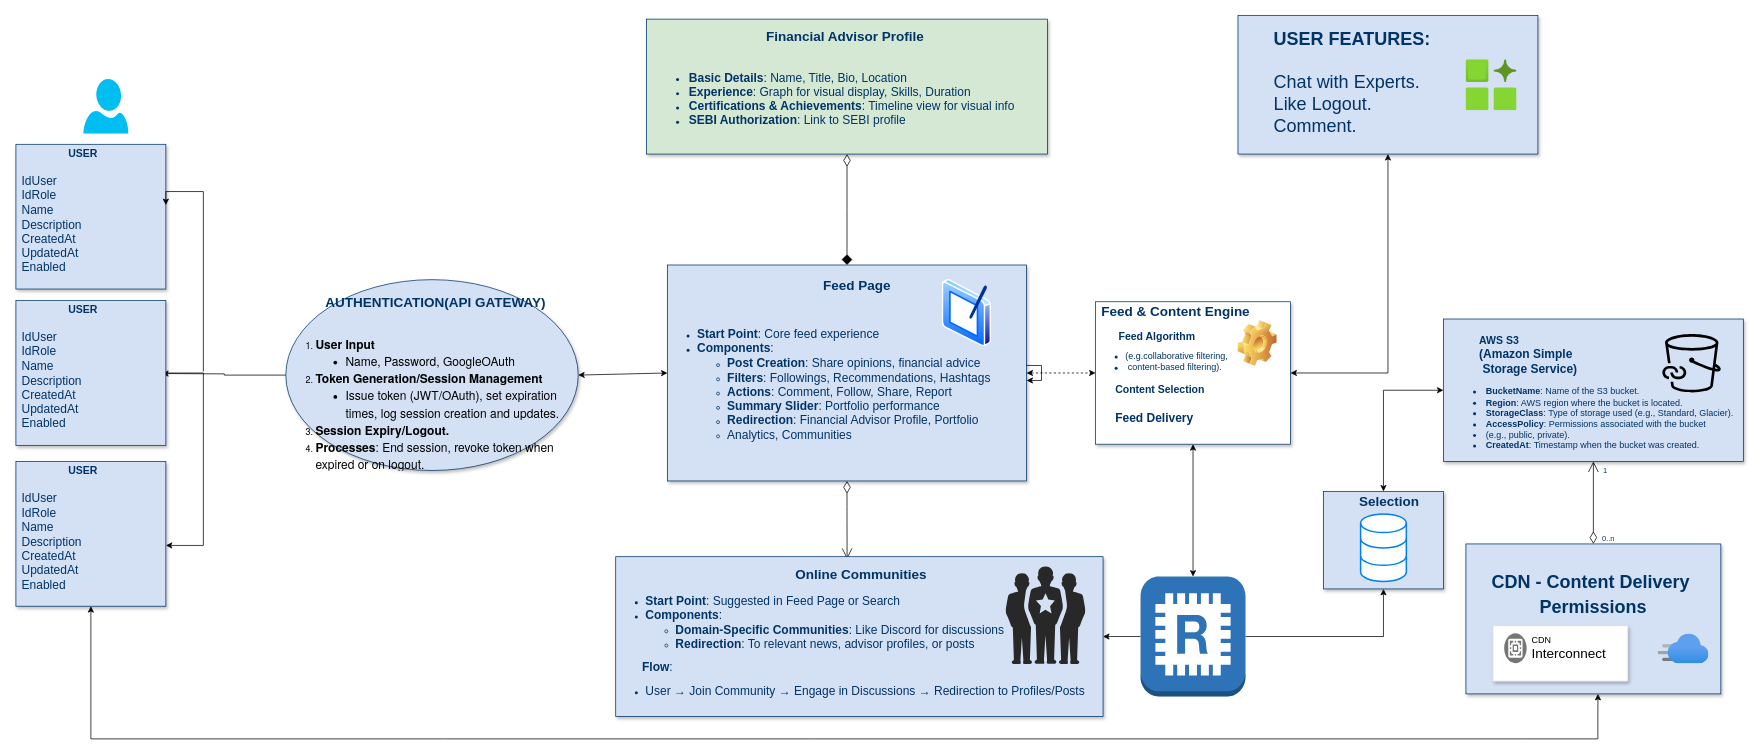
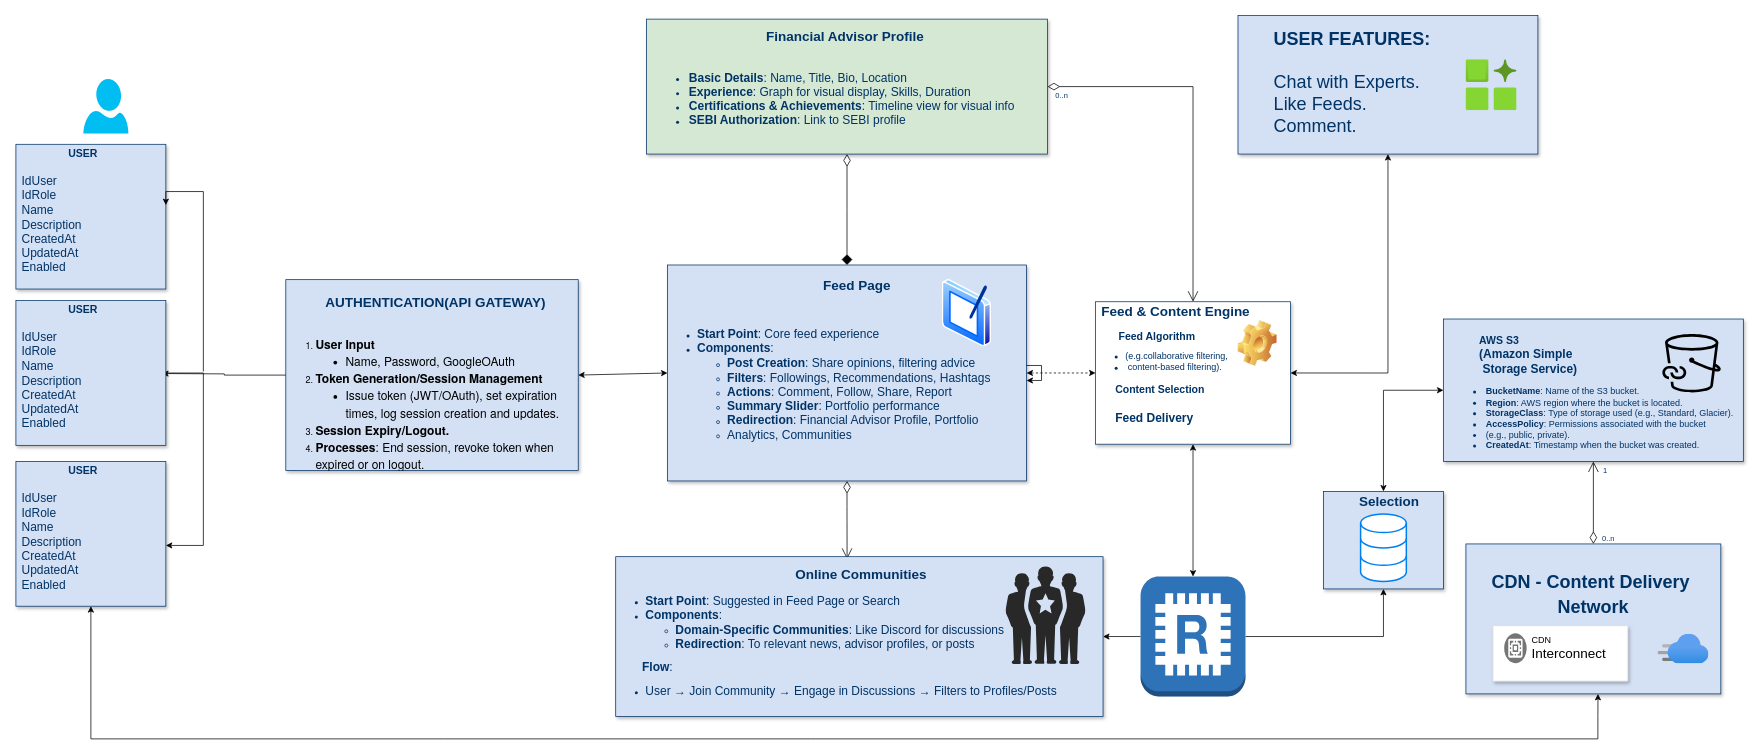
node "USER FEATURES: Chat with Experts. Like Logout. Comment.": label "USER FEATURES: Chat with Experts. Like Logout. Comment." -> "USER FEATURES: Chat with Experts. Like Feeds. Comment."
edge "Financial Advisor Profile Basic Details: Name, Title, Bio, Location Experience: Graph for visual display, Skills, Duration Certifications & Achievements: Timeline view for visual info SEBI Authorization: Link to SEBI profile" -- "Feed & Content Engine Feed Algorithm (e.g.collaborative filtering, content-based filtering). Content Selection Feed Delivery": added, label "0..n"
node "Feed Page Start Point: Core feed experience Components:Post Creation: Share opinions, financial advice Filters: Followings, Recommendations, Hashtags Actions: Comment, Follow, Share, Report Summary Slider: Portfolio performance Redirection: Financial Advisor Profile, Portfolio Analytics, Communities": label "Feed Page Start Point: Core feed experience Components:Post Creation: Share opinions, financial advice Filters: Followings, Recommendations, Hashtags Actions: Comment, Follow, Share, Report Summary Slider: Portfolio performance Redirection: Financial Advisor Profile, Portfolio Analytics, Communities" -> "Feed Page Start Point: Core feed experience Components:Post Creation: Share opinions, filtering advice Filters: Followings, Recommendations, Hashtags Actions: Comment, Follow, Share, Report Summary Slider: Portfolio performance Redirection: Financial Advisor Profile, Portfolio Analytics, Communities"
node "AUTHENTICATION(API GATEWAY) User Input Name, Password, GoogleOAuth Token Generation/Session Management Issue token (JWT/OAuth), set expiration times, log session creation and updates. Session Expiry/Logout. Processes: End session, revoke token when expired or on logout.": shape ellipse -> rectangle
node "CDN - Content Delivery Permissions": label "CDN - Content Delivery Permissions" -> "CDN - Content Delivery Network"
node "Online CommunitiesStart Point: Suggested in Feed Page or Search Components:Domain-Specific Communities: Like Discord for discussions Redirection: To relevant news, advisor profiles, or posts Flow: User → Join Community → Engage in Discussions → Redirection to Profiles/Posts": label "Online CommunitiesStart Point: Suggested in Feed Page or Search Components:Domain-Specific Communities: Like Discord for discussions Redirection: To relevant news, advisor profiles, or posts Flow: User → Join Community → Engage in Discussions → Redirection to Profiles/Posts" -> "Online CommunitiesStart Point: Suggested in Feed Page or Search Components:Domain-Specific Communities: Like Discord for discussions Redirection: To relevant news, advisor profiles, or posts Flow: User → Join Community → Engage in Discussions → Filters to Profiles/Posts"
